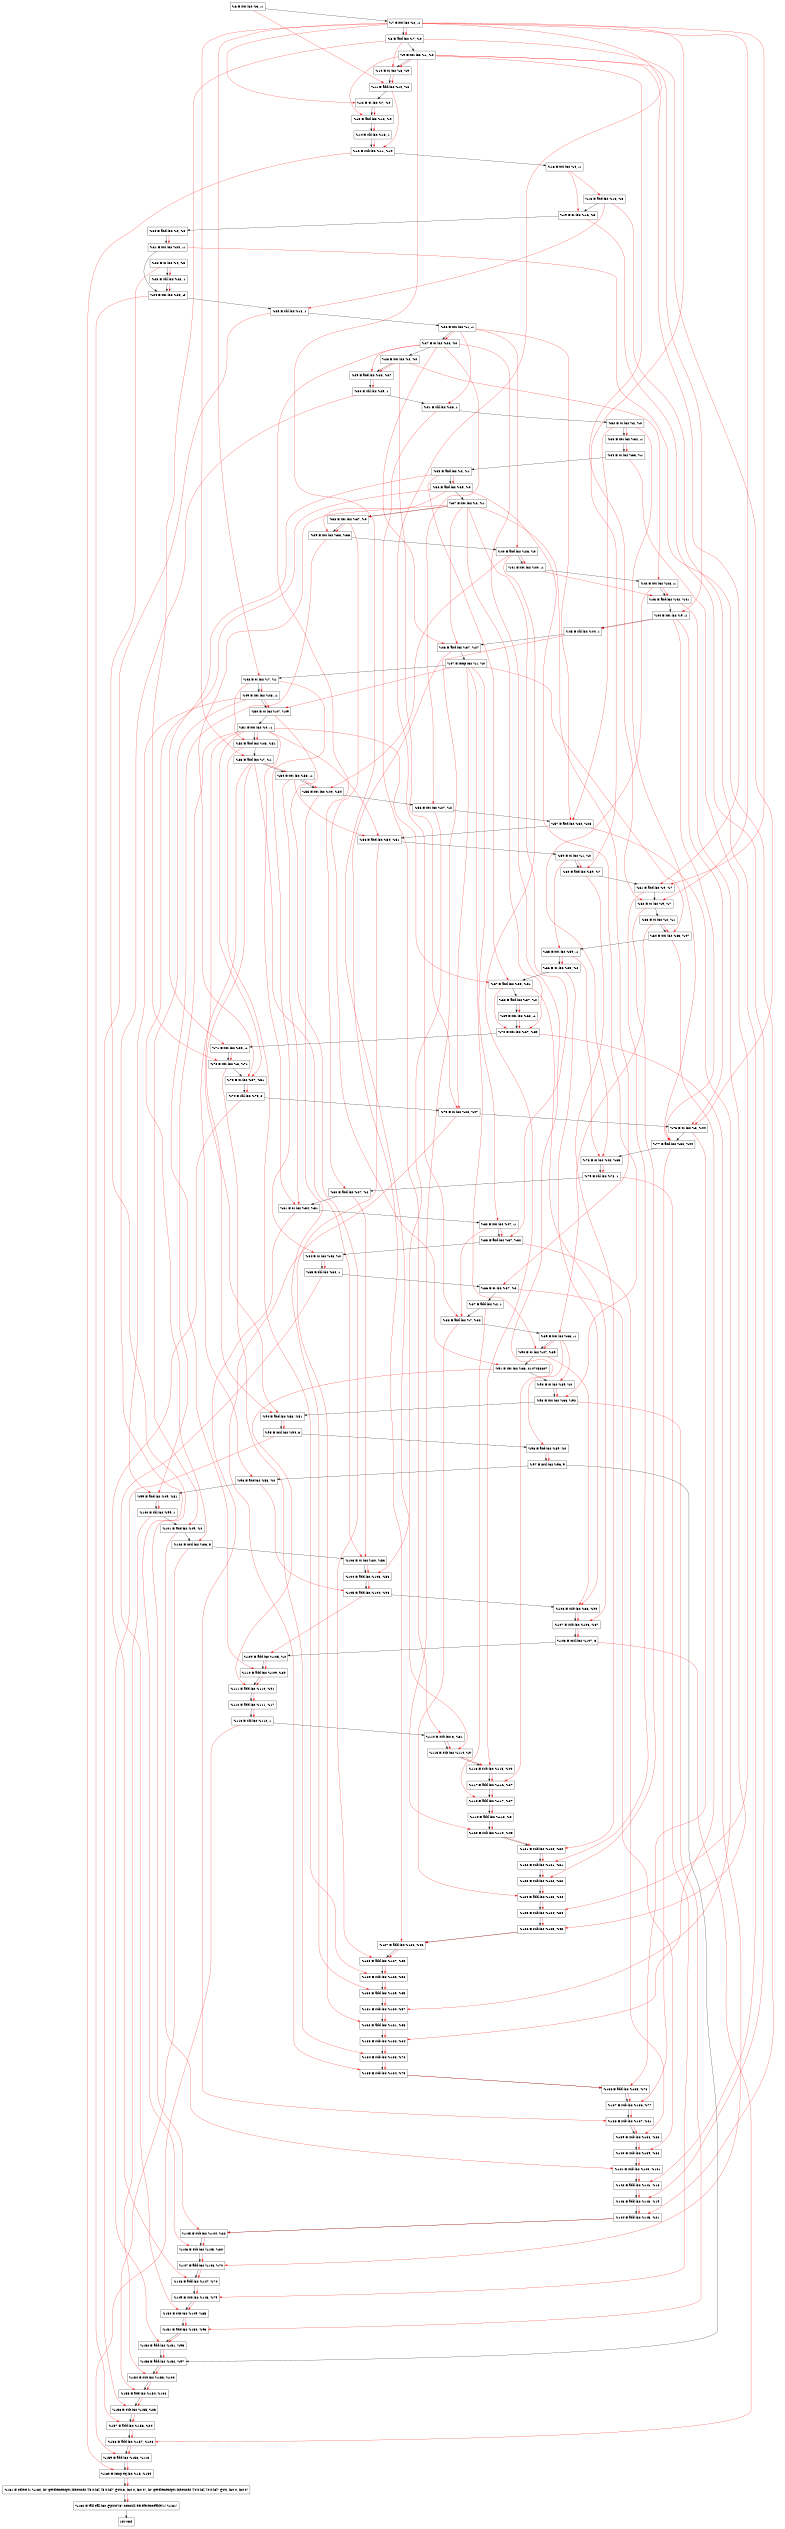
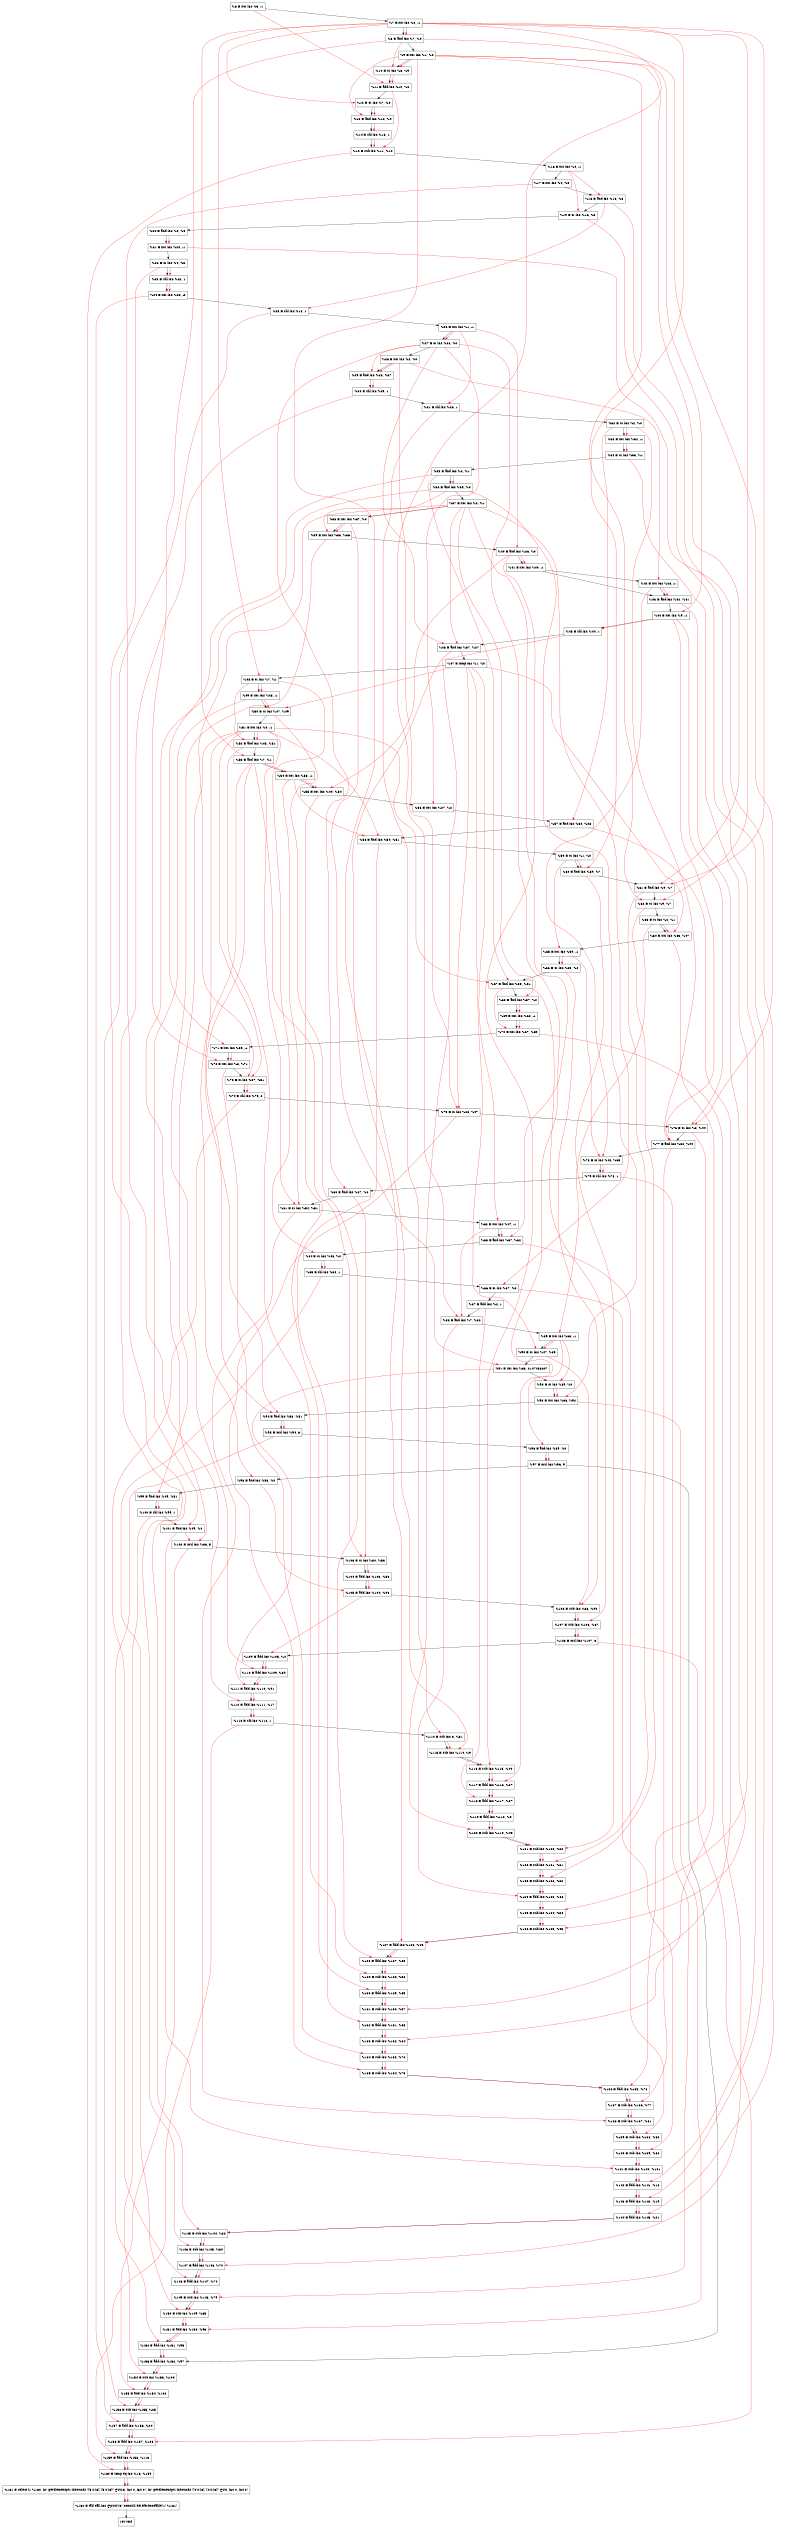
node "%17 = xor i32 %4, %3": added
edge "%21 = xor i32 %20, -1" -> "%24 = xor i32 %23, -2": now "%21 = xor i32 %20, -1" -> "%22 = or i32 %4, %3"
edge "%26 = xor i32 %1, -1" -> "%57 = and i32 %32, %26": removed
edge "%41 = xor i32 %40, -1" -> "%43 = and i32 %42, %41": color red -> black
edge "%37 = xor i32 %2, %1" -> "%70 = xor i32 %67, %69": now "%37 = xor i32 %2, %1" -> "%68 = and i32 %37, %0"
edge "%49 = xor i32 %48, -1" -> "%99 = and i32 %49, %51": removed
edge "%56 = xor i32 %27, %2" -> "%104 = add i32 %103, %56": removed
edge "%101 = and i32 %49, %0" -> "%102 = mul i32 %36, 5": color black -> red
